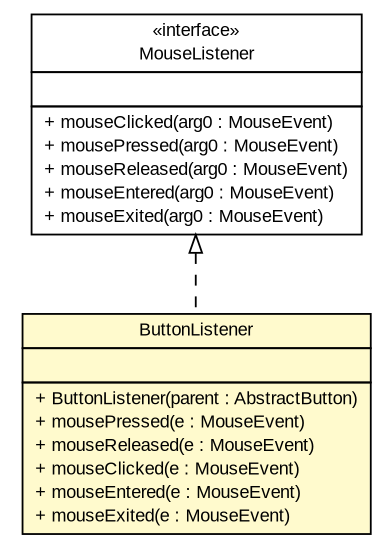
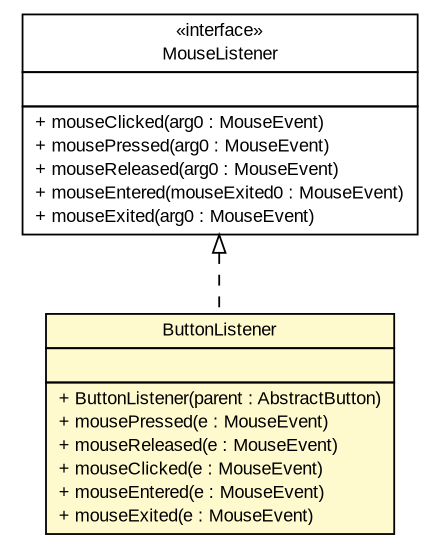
node "MouseListener": text "+ mouseEntered(arg0 : MouseEvent)" -> "+ mouseEntered(mouseExited0 : MouseEvent)"
